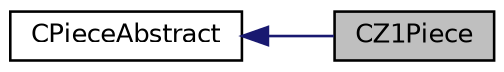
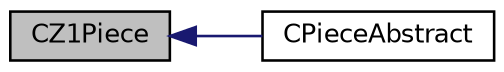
edge "CZ1Piece" -> "CPieceAbstract": reversed
